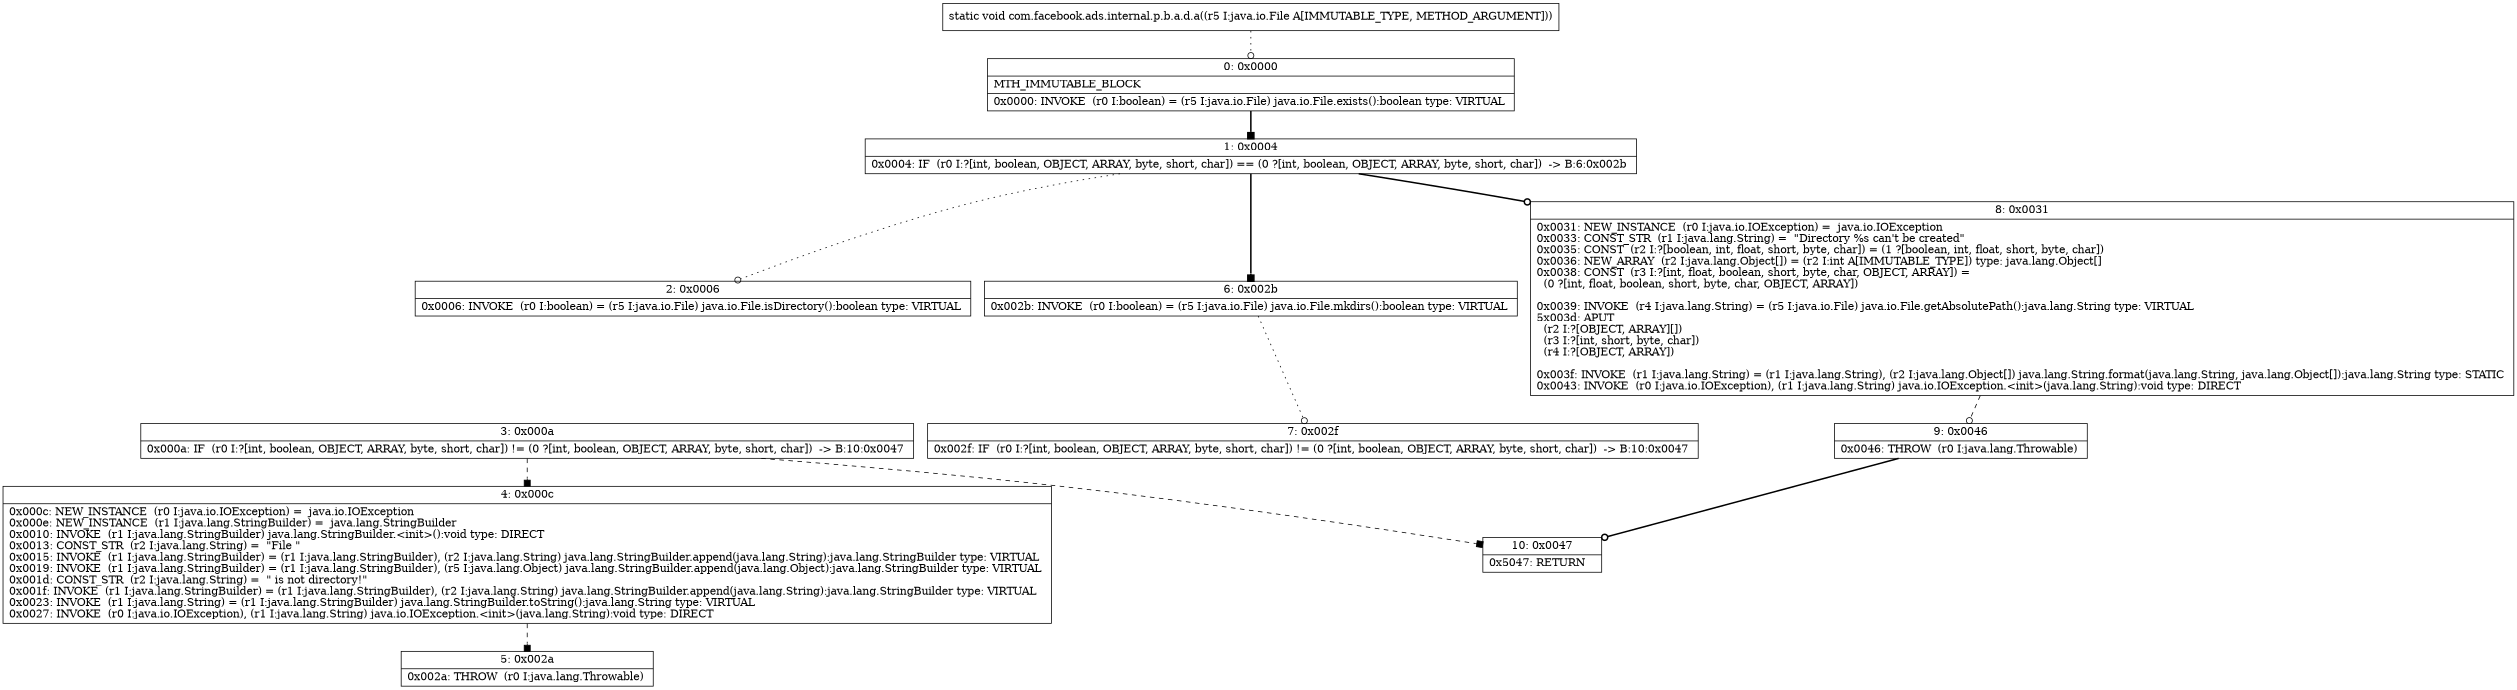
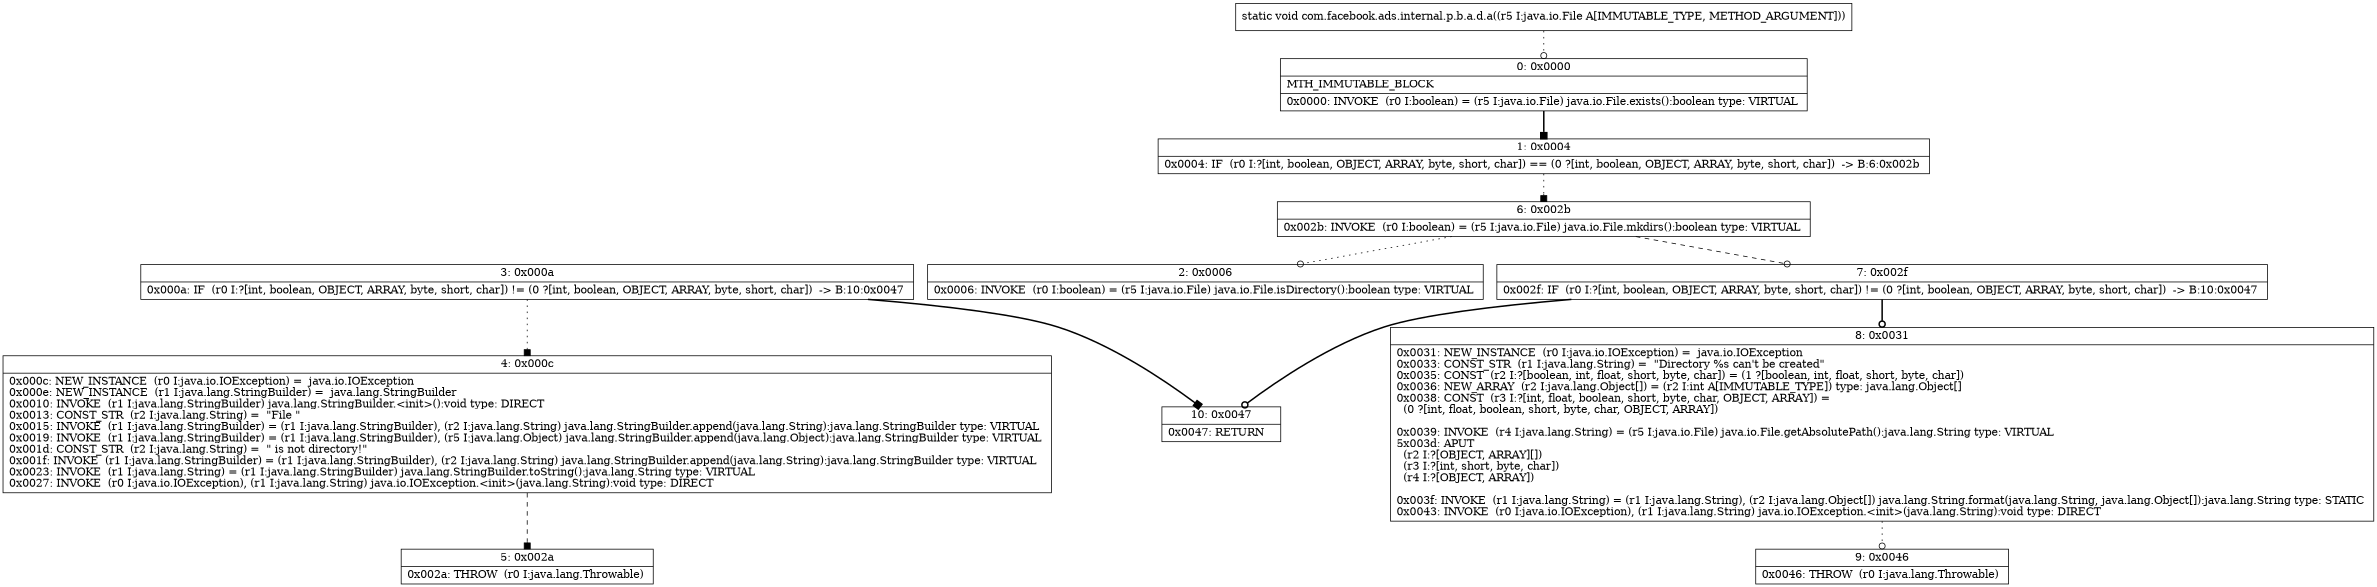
edge "1: 0x0004" -> "8: 0x0031": now "7: 0x002f" -> "8: 0x0031"
edge "1: 0x0004" -> "2: 0x0006": now "6: 0x002b" -> "2: 0x0006"
edge "1: 0x0004" -> "6: 0x002b": style bold -> dotted
edge "6: 0x002b" -> "7: 0x002f": style dotted -> dashed
edge "8: 0x0031" -> "9: 0x0046": style dashed -> dotted
edge "3: 0x000a" -> "4: 0x000c": style dashed -> dotted
edge "3: 0x000a" -> "10: 0x0047": style dashed -> bold
edge "9: 0x0046" -> "10: 0x0047": now "7: 0x002f" -> "10: 0x0047"
node "10: 0x0047": text "0x5047: RETURN" -> "0x0047: RETURN"
